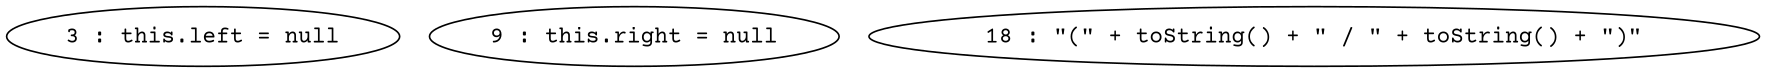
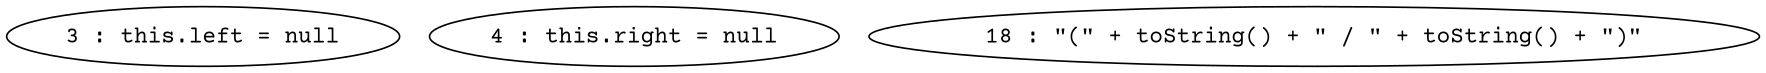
node "9 : this.right = null": label "9 : this.right = null" -> "4 : this.right = null"
